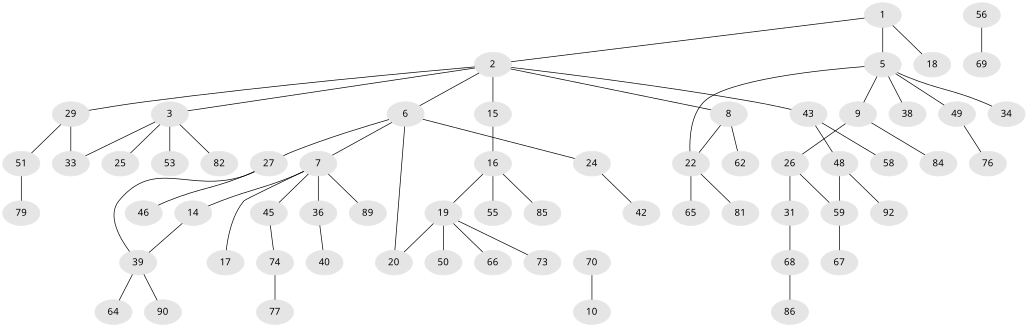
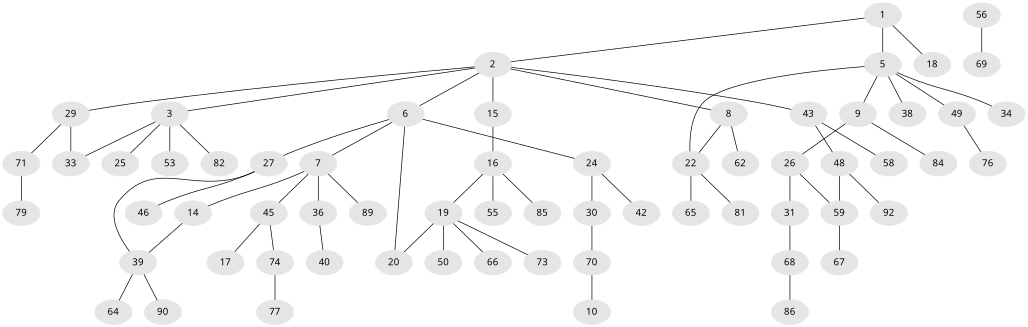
node "51": label "51" -> "71"
edge "7" -- "17": now "45" -- "17"
node "30": added
